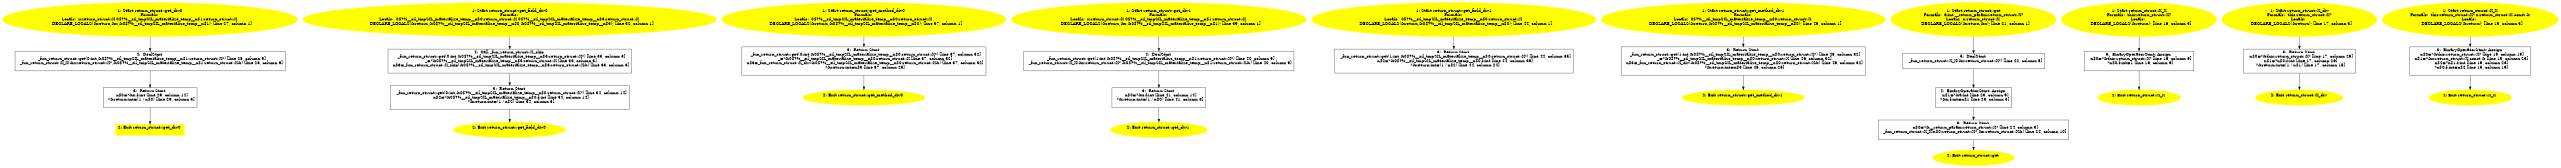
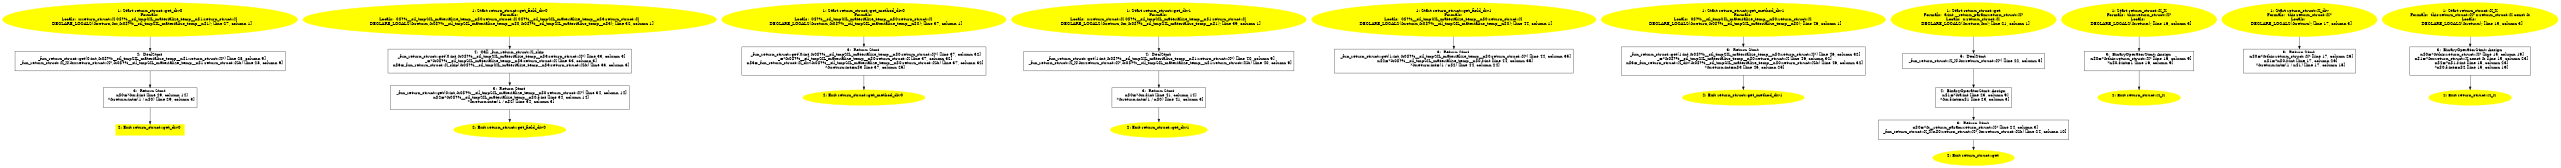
node "2: Exit return_struct::X_div": removed
